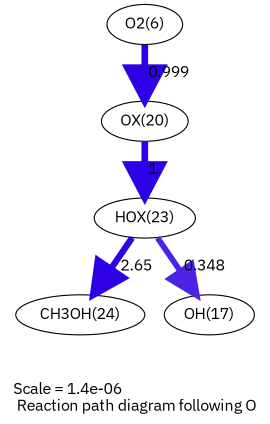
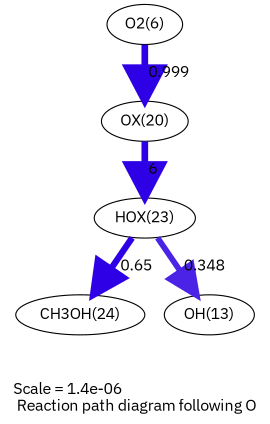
edge "OX(20)" -> "HOX(23)": label " 1" -> " 6"
edge "HOX(23)" -> "CH3OH(24)": label " 2.65" -> " 0.65"
node "OH(17)": label "OH(17)" -> "OH(13)"
